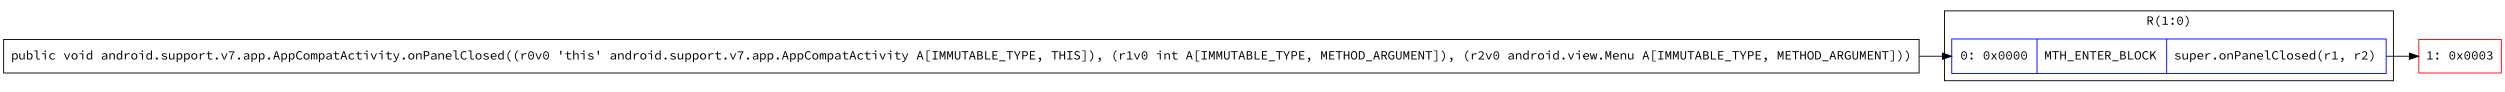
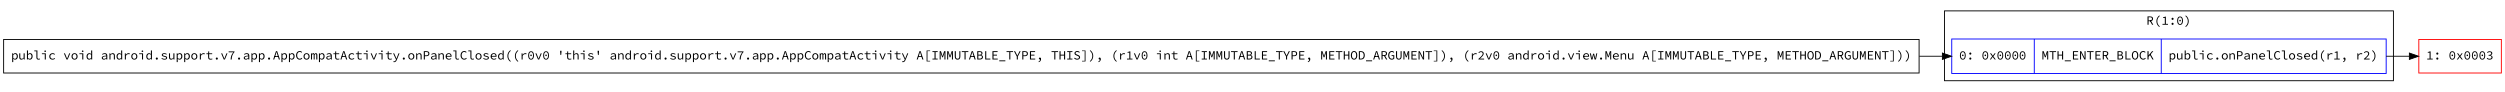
node "0: 0x0000": text "super.onPanelClosed(r1, r2)" -> "public.onPanelClosed(r1, r2)"
